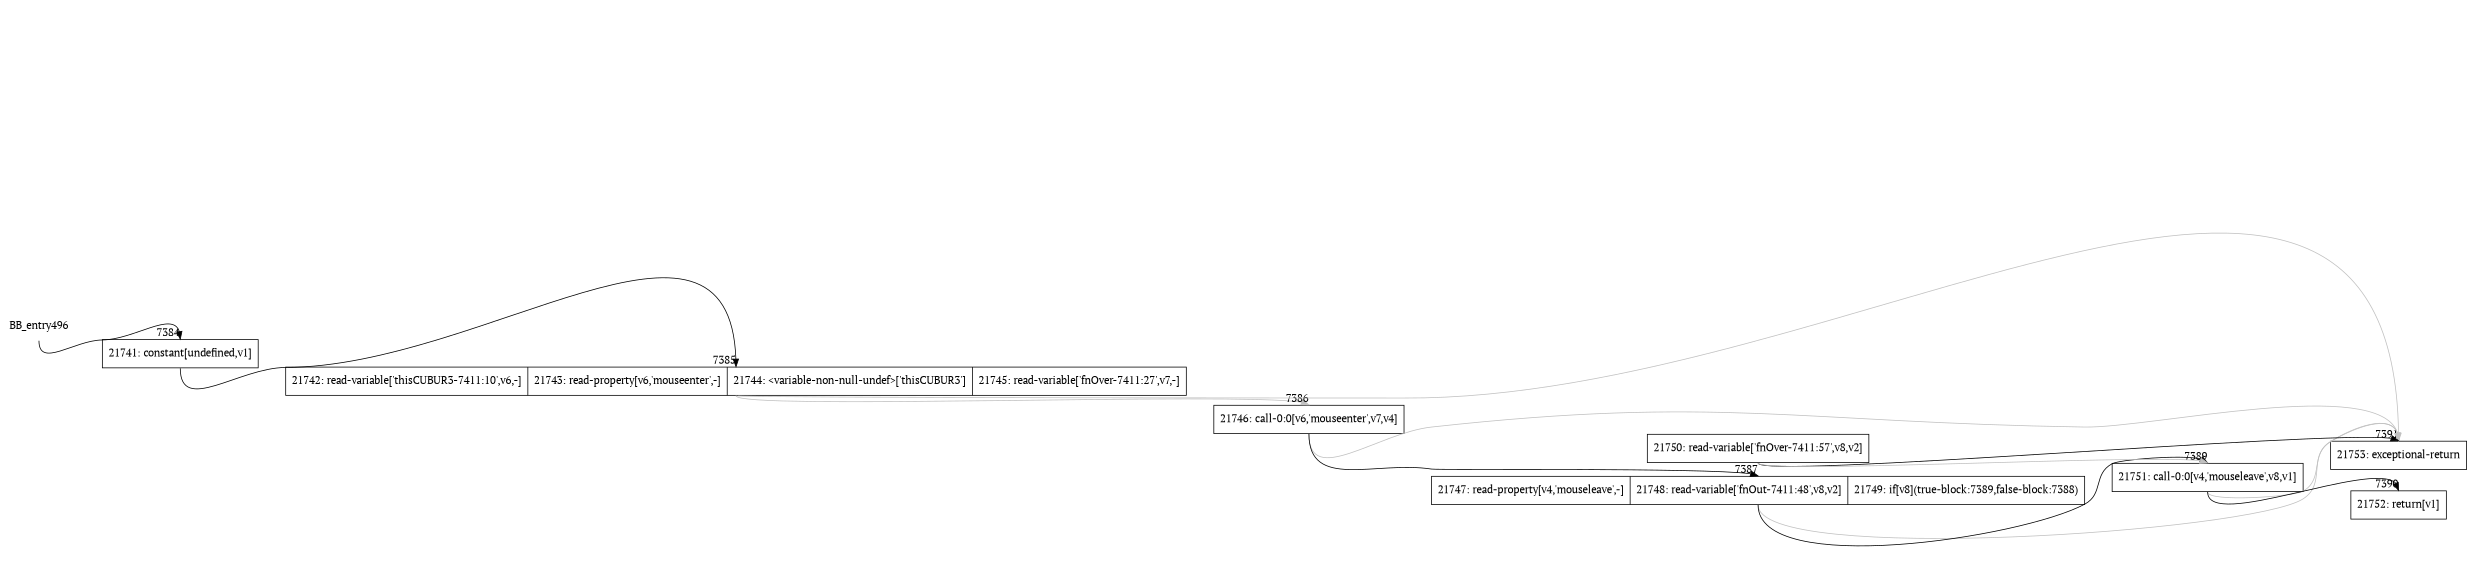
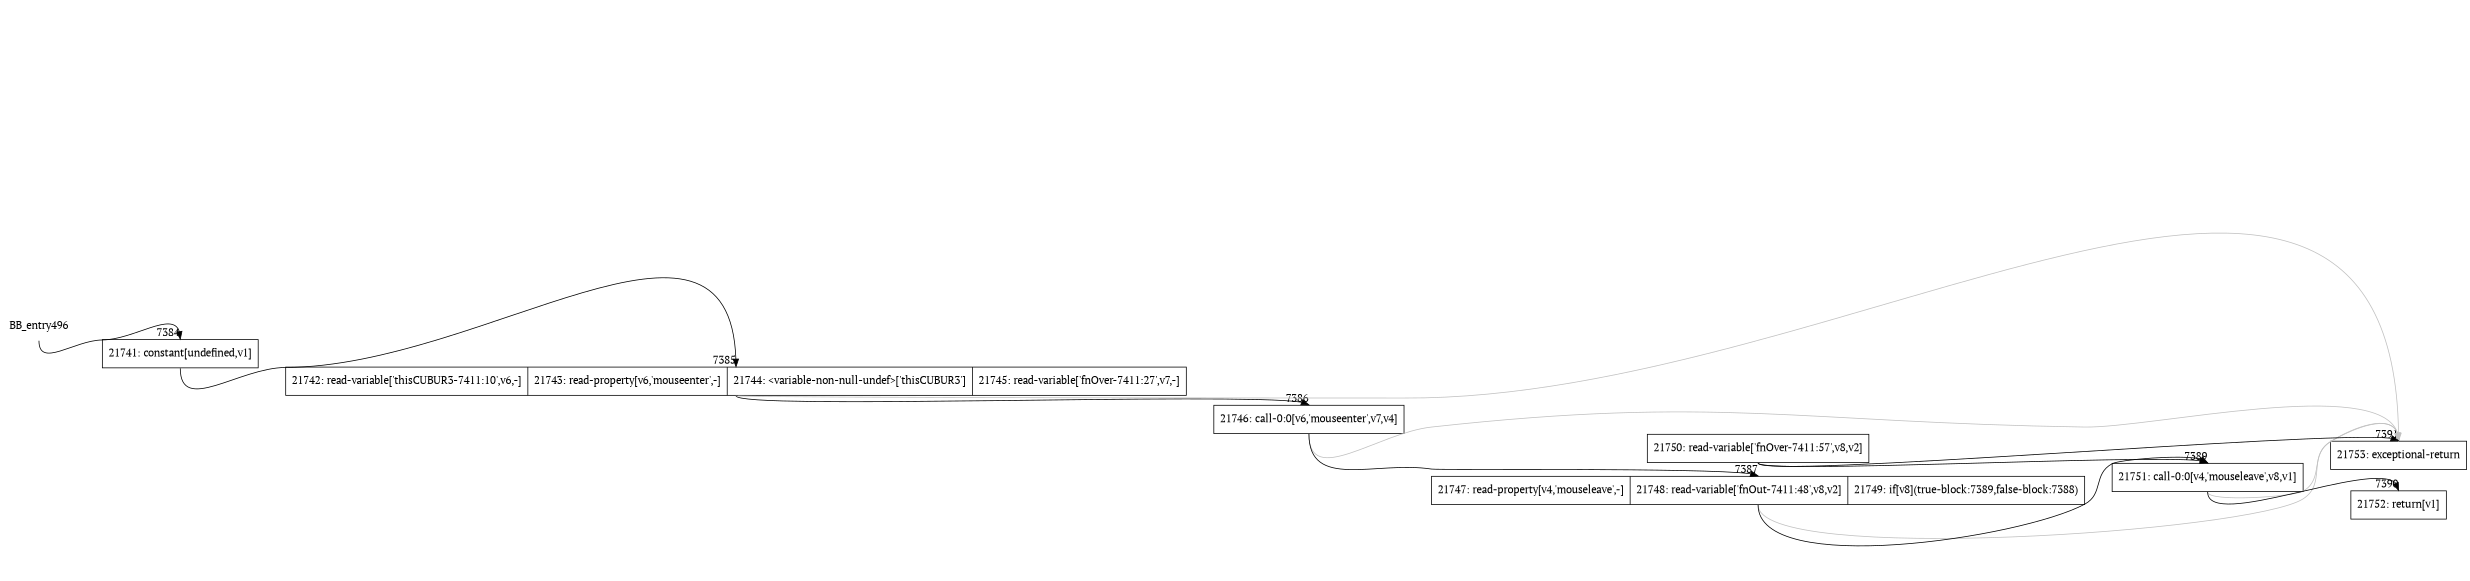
edge "21742: read-variable['thisCUBUR3-7411:10',v6,-]" -> "21746: call-0:0[v6,'mouseenter',v7,v4]": color gray -> black
edge "21750: read-variable['fnOver-7411:57',v8,v2]" -> "21751: call-0:0[v4,'mouseleave',v8,v1]": color gray -> black
